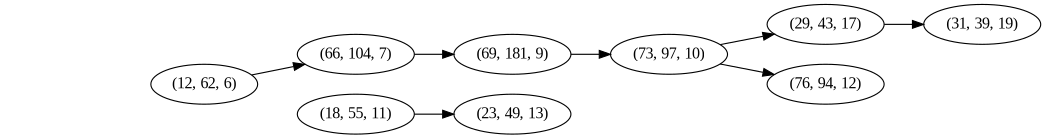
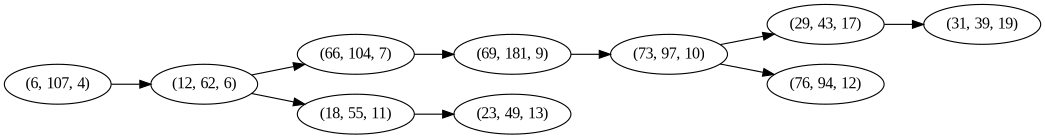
node "(6, 107, 4)": added
edge "(12, 62, 6)" -> "(18, 55, 11)": added
